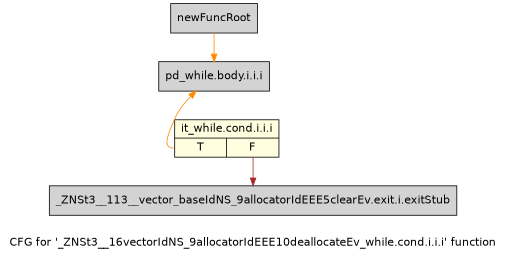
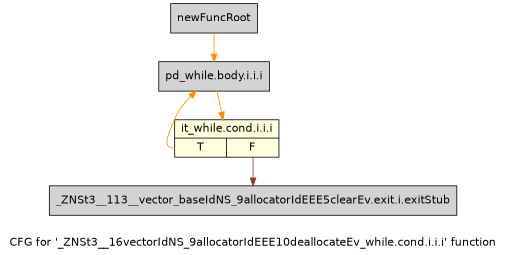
edge "pd_while.body.i.i.i" -> "it_while.cond.i.i.i": added
